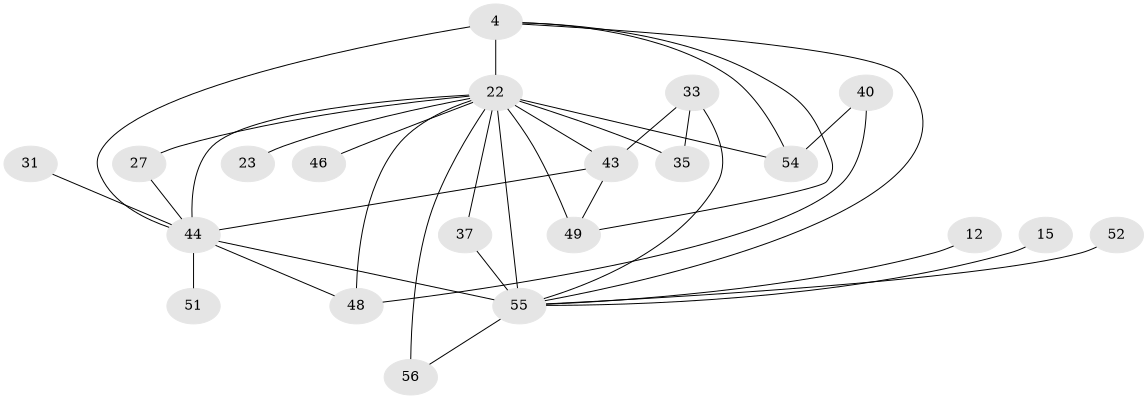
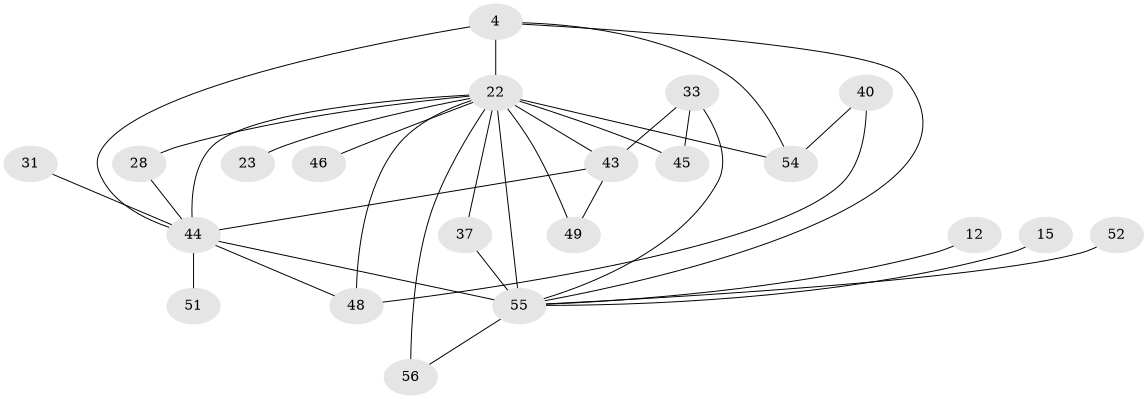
edge "4" -- "49": removed
node "27": label "27" -> "28"
node "35": label "35" -> "45"
